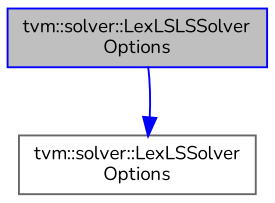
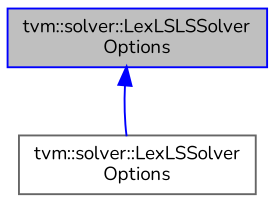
edge "tvm::solver::LexLSLSSolver Options" -> "tvm::solver::LexLSSolver Options": reversed
